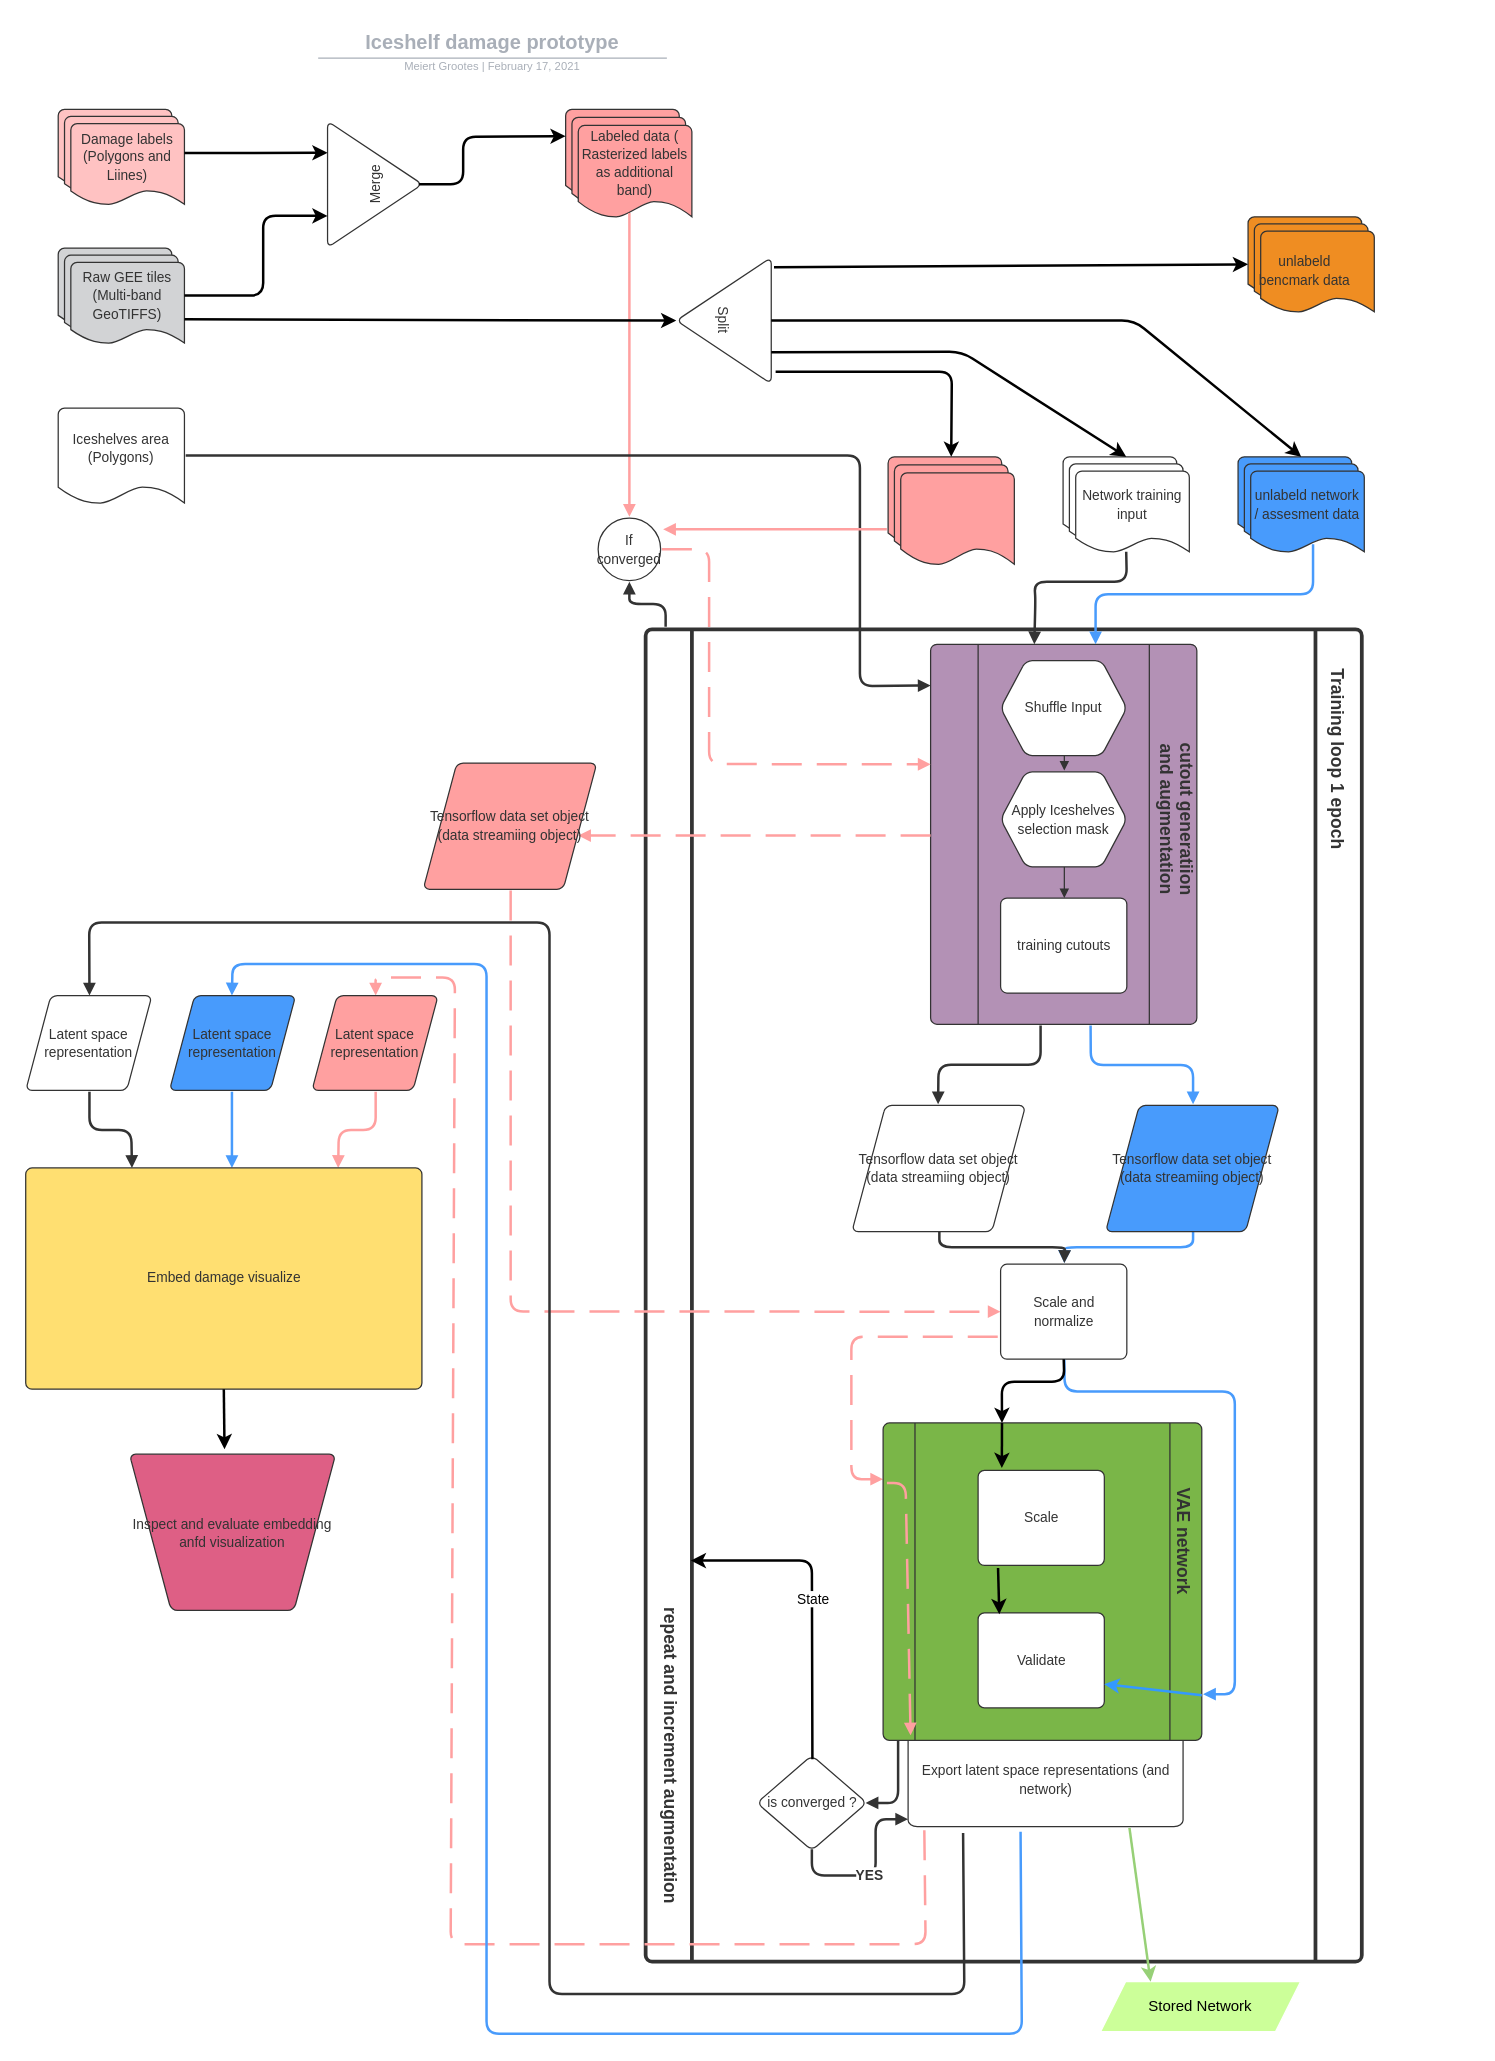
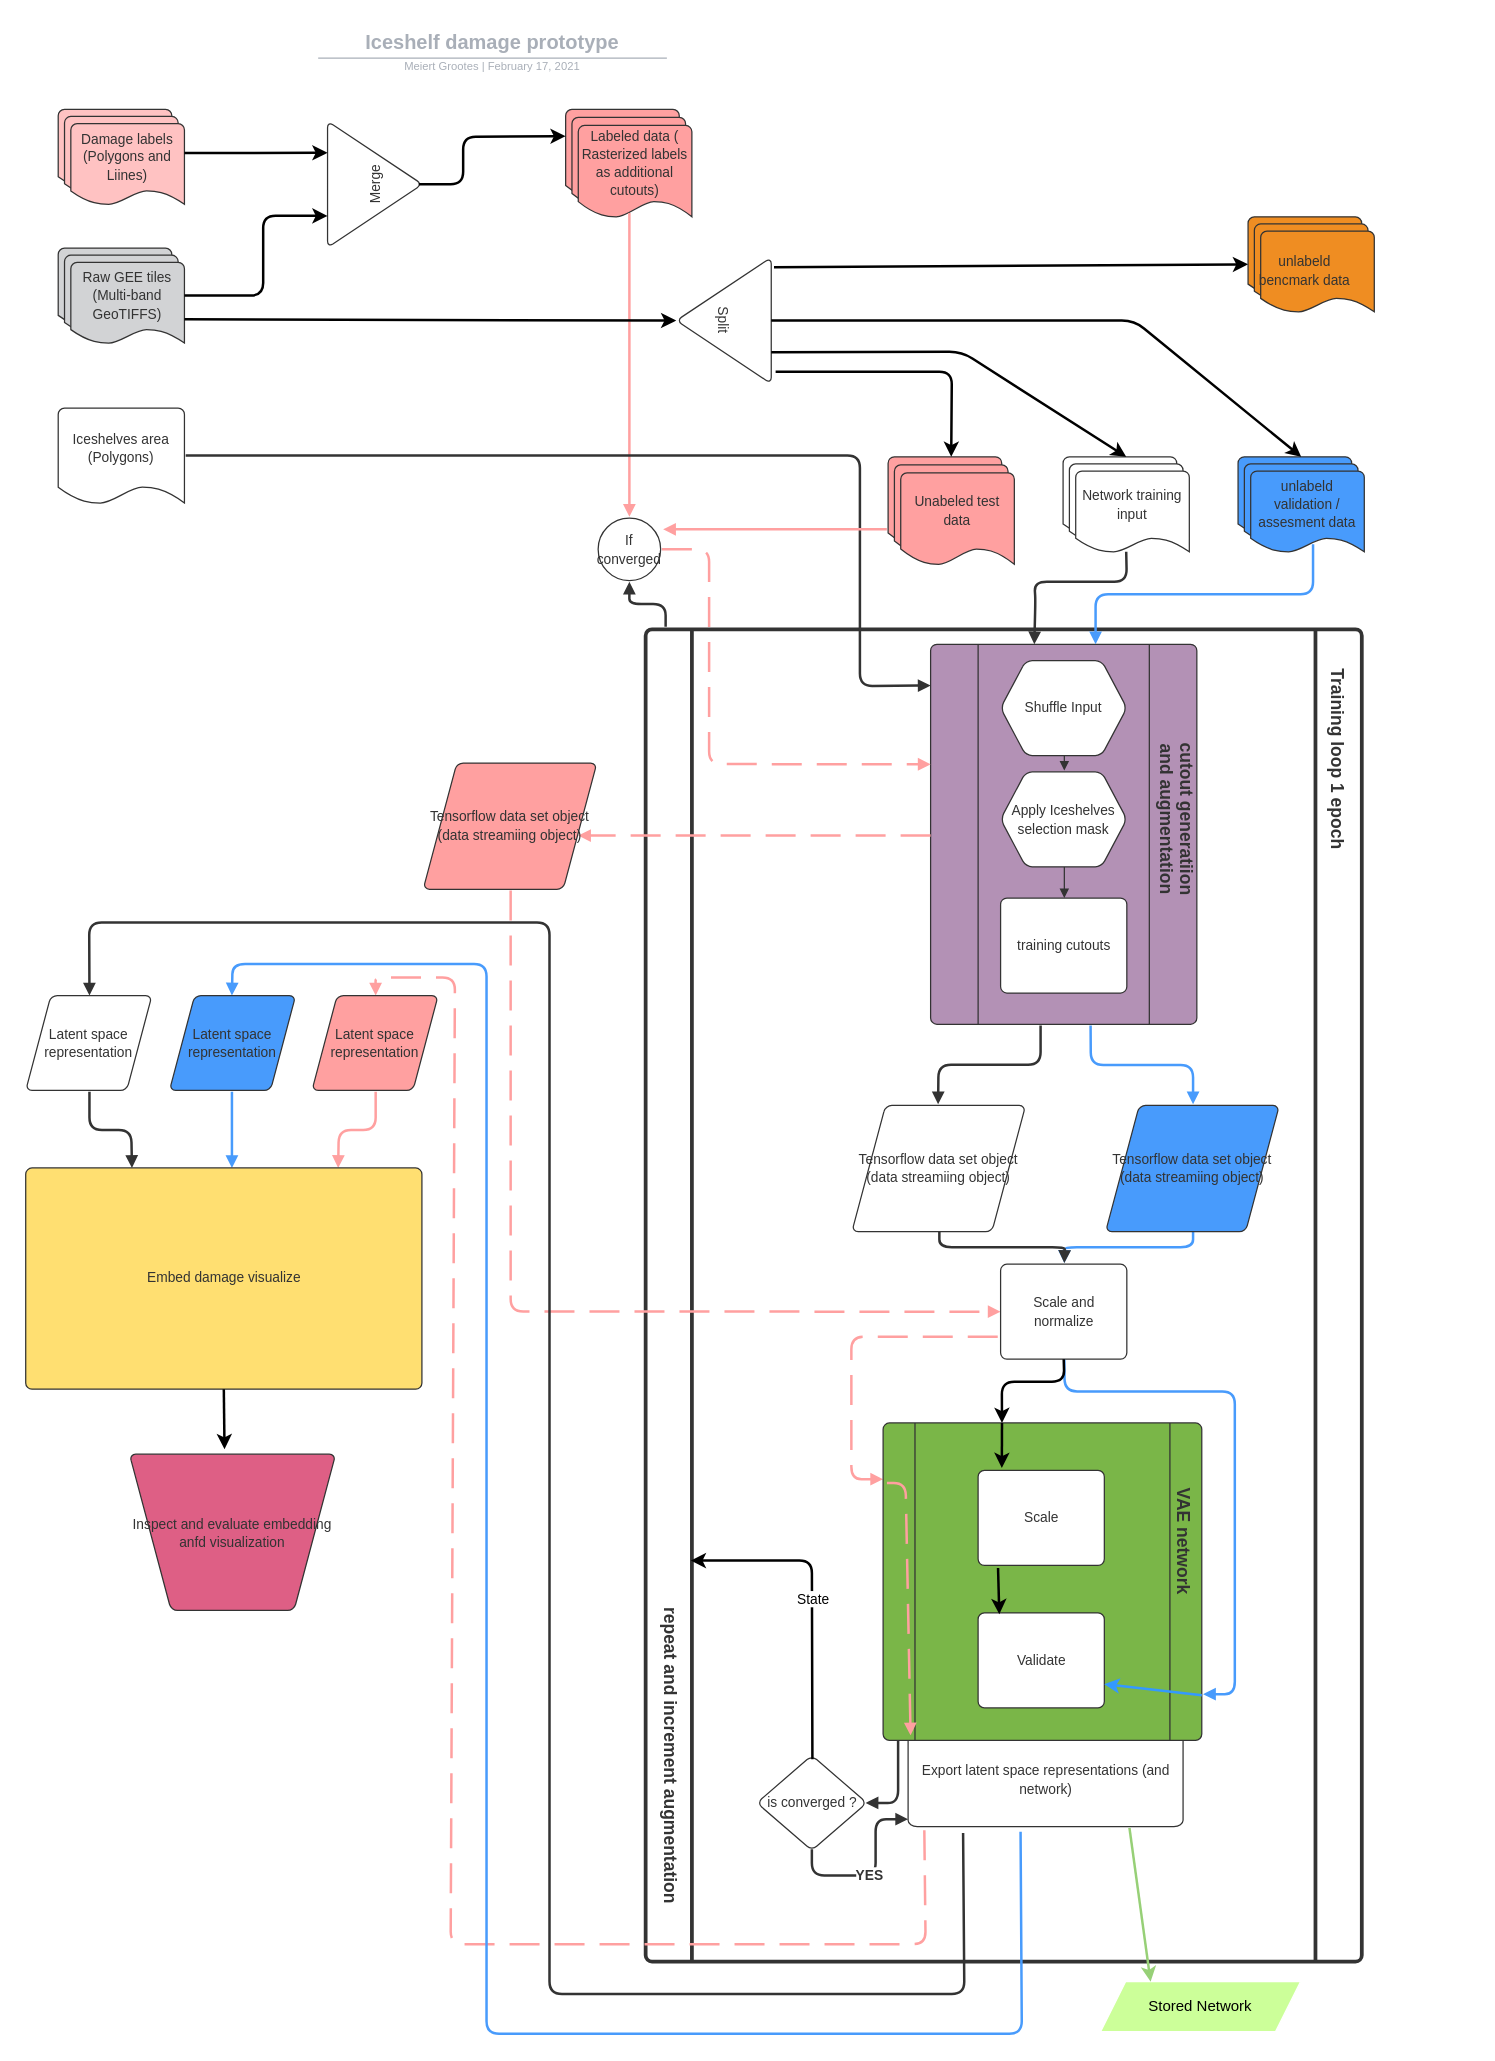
node "Labeled data ( Rasterized labels as additional band)": label "Labeled data ( Rasterized labels as additional band)" -> "Labeled data ( Rasterized labels as additional cutouts)"
node "unlabeld network / assesment data": label "unlabeld network / assesment data" -> "unlabeld validation / assesment data"
node "Unabeled test data": added
